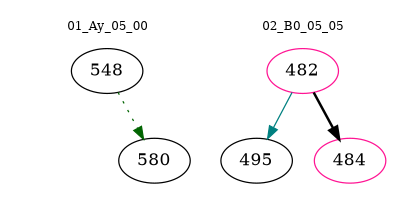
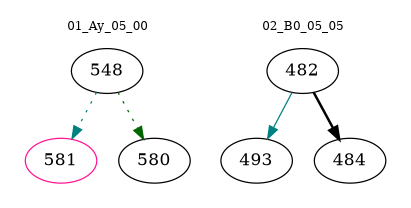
node "482": color deeppink -> black
node "581": added
node "495": label "495" -> "493"
node "484": color deeppink -> black
